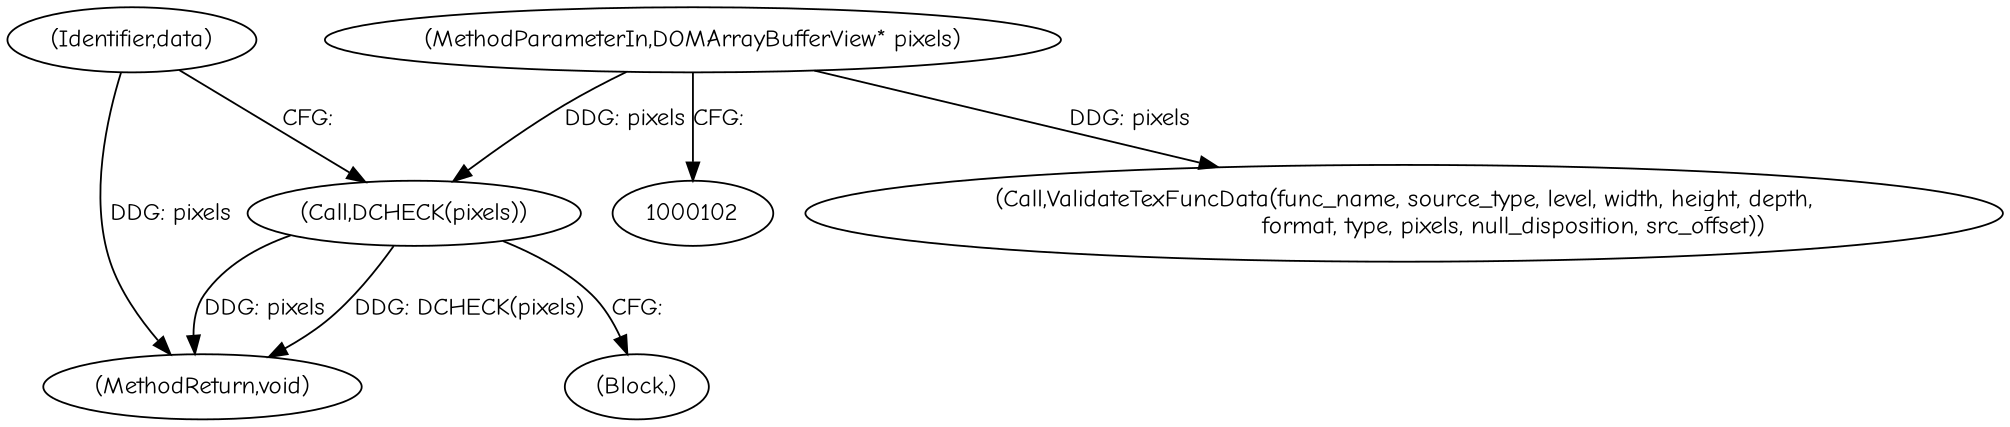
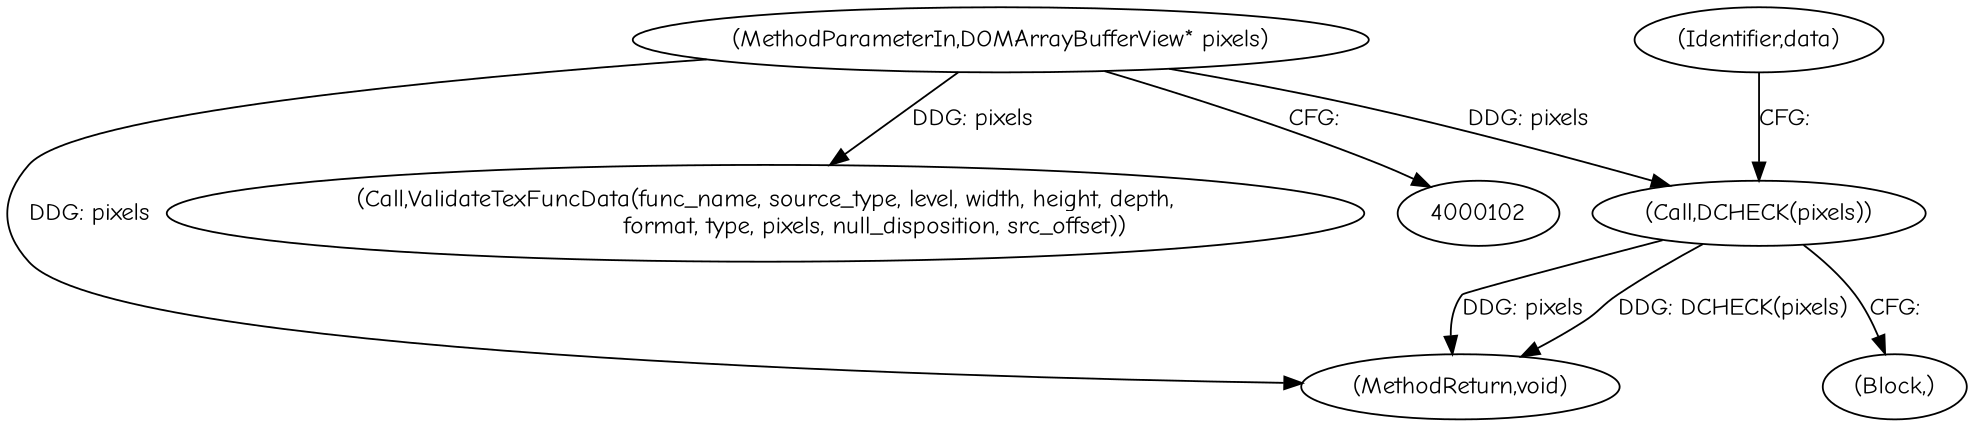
edge "(Identifier,data)" -> "(MethodReturn,void)": now "(MethodParameterIn,DOMArrayBufferView* pixels)" -> "(MethodReturn,void)"
node "1000102": label "1000102" -> "4000102"
